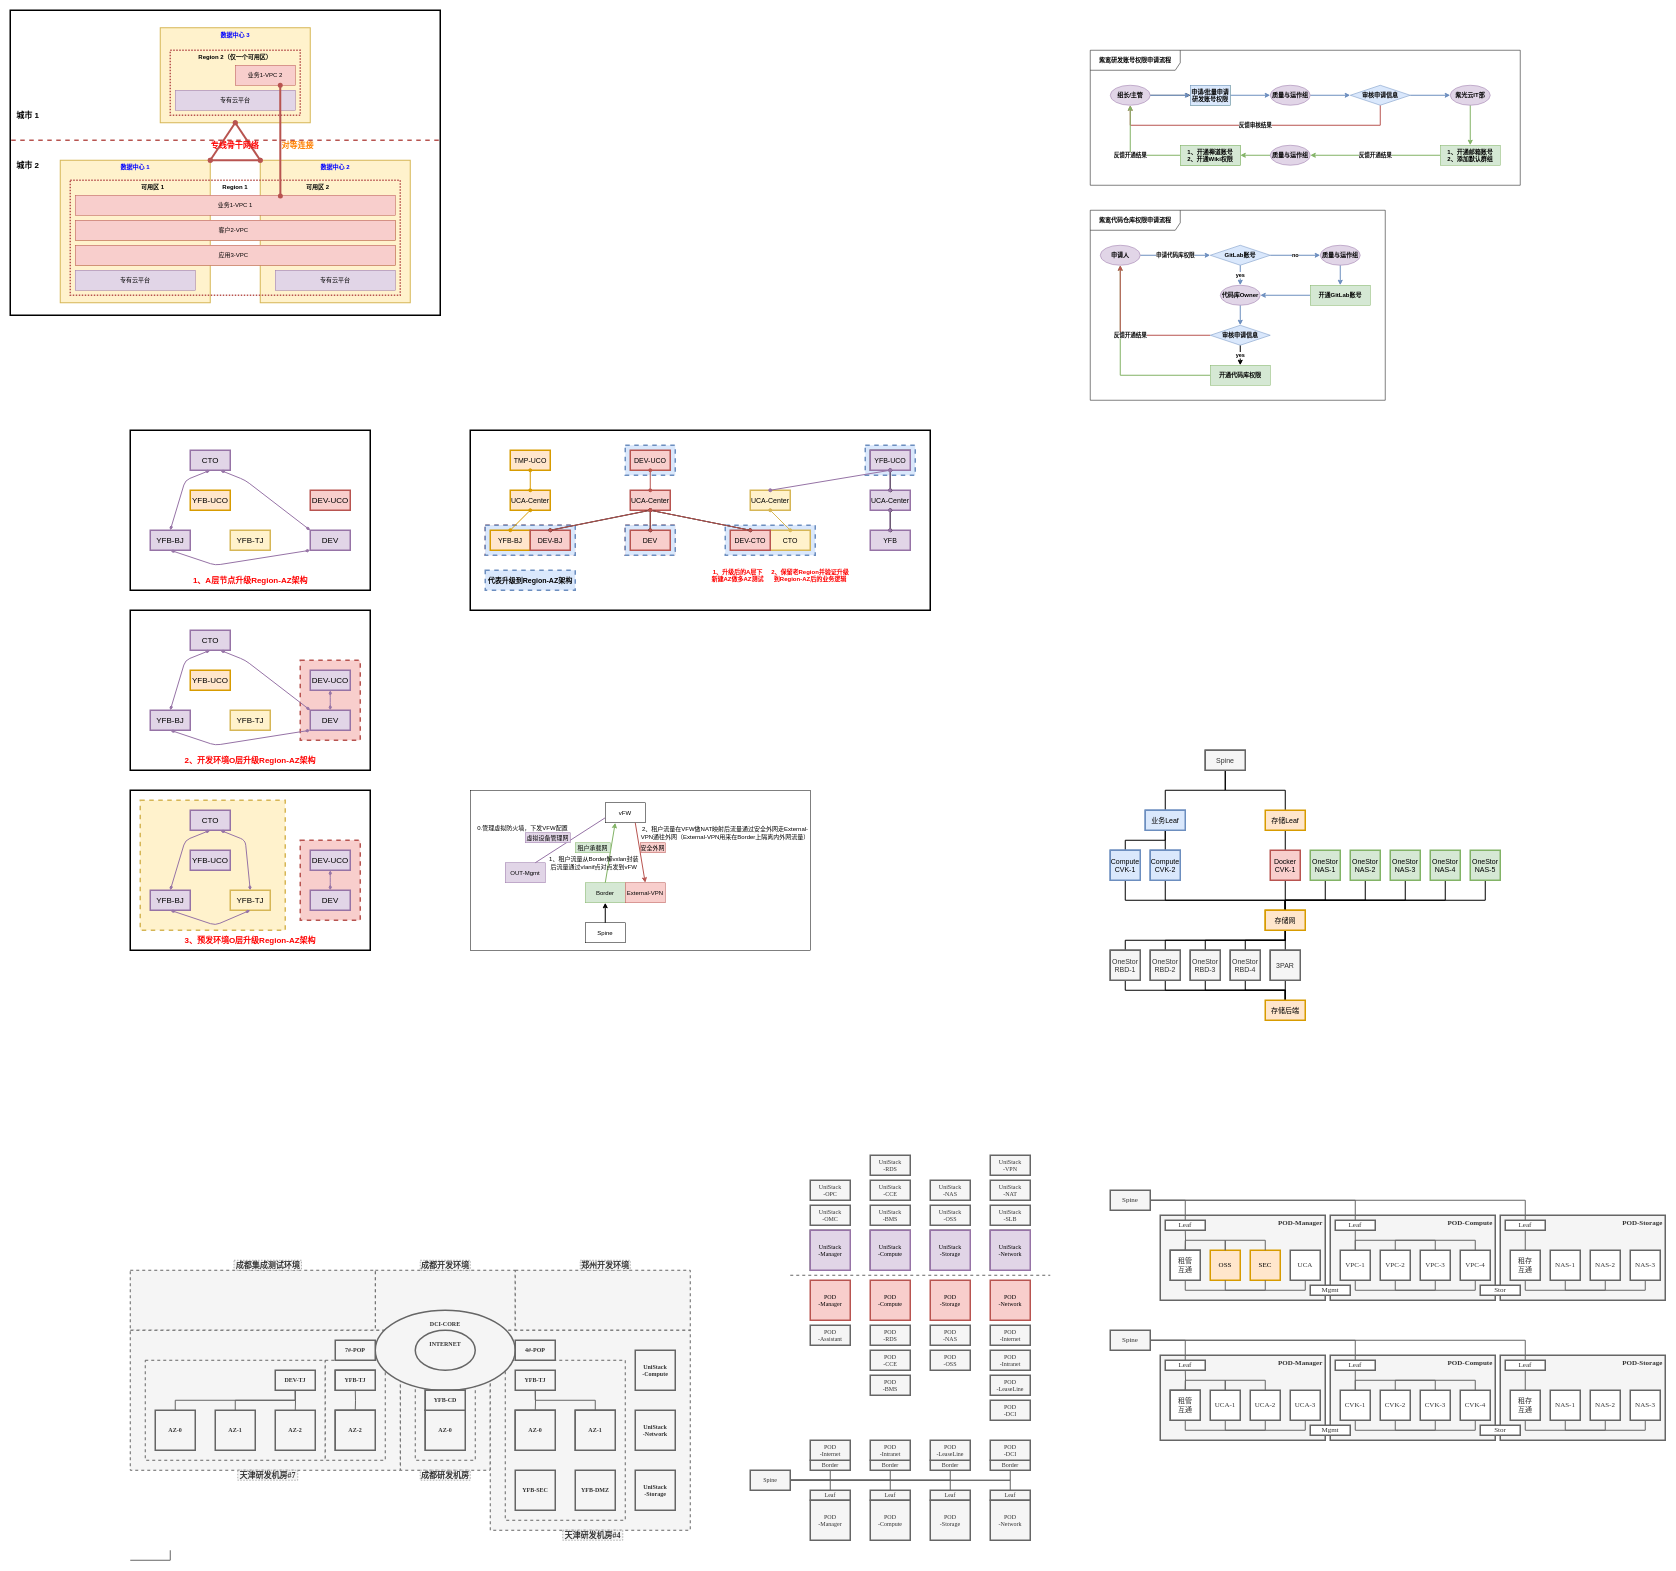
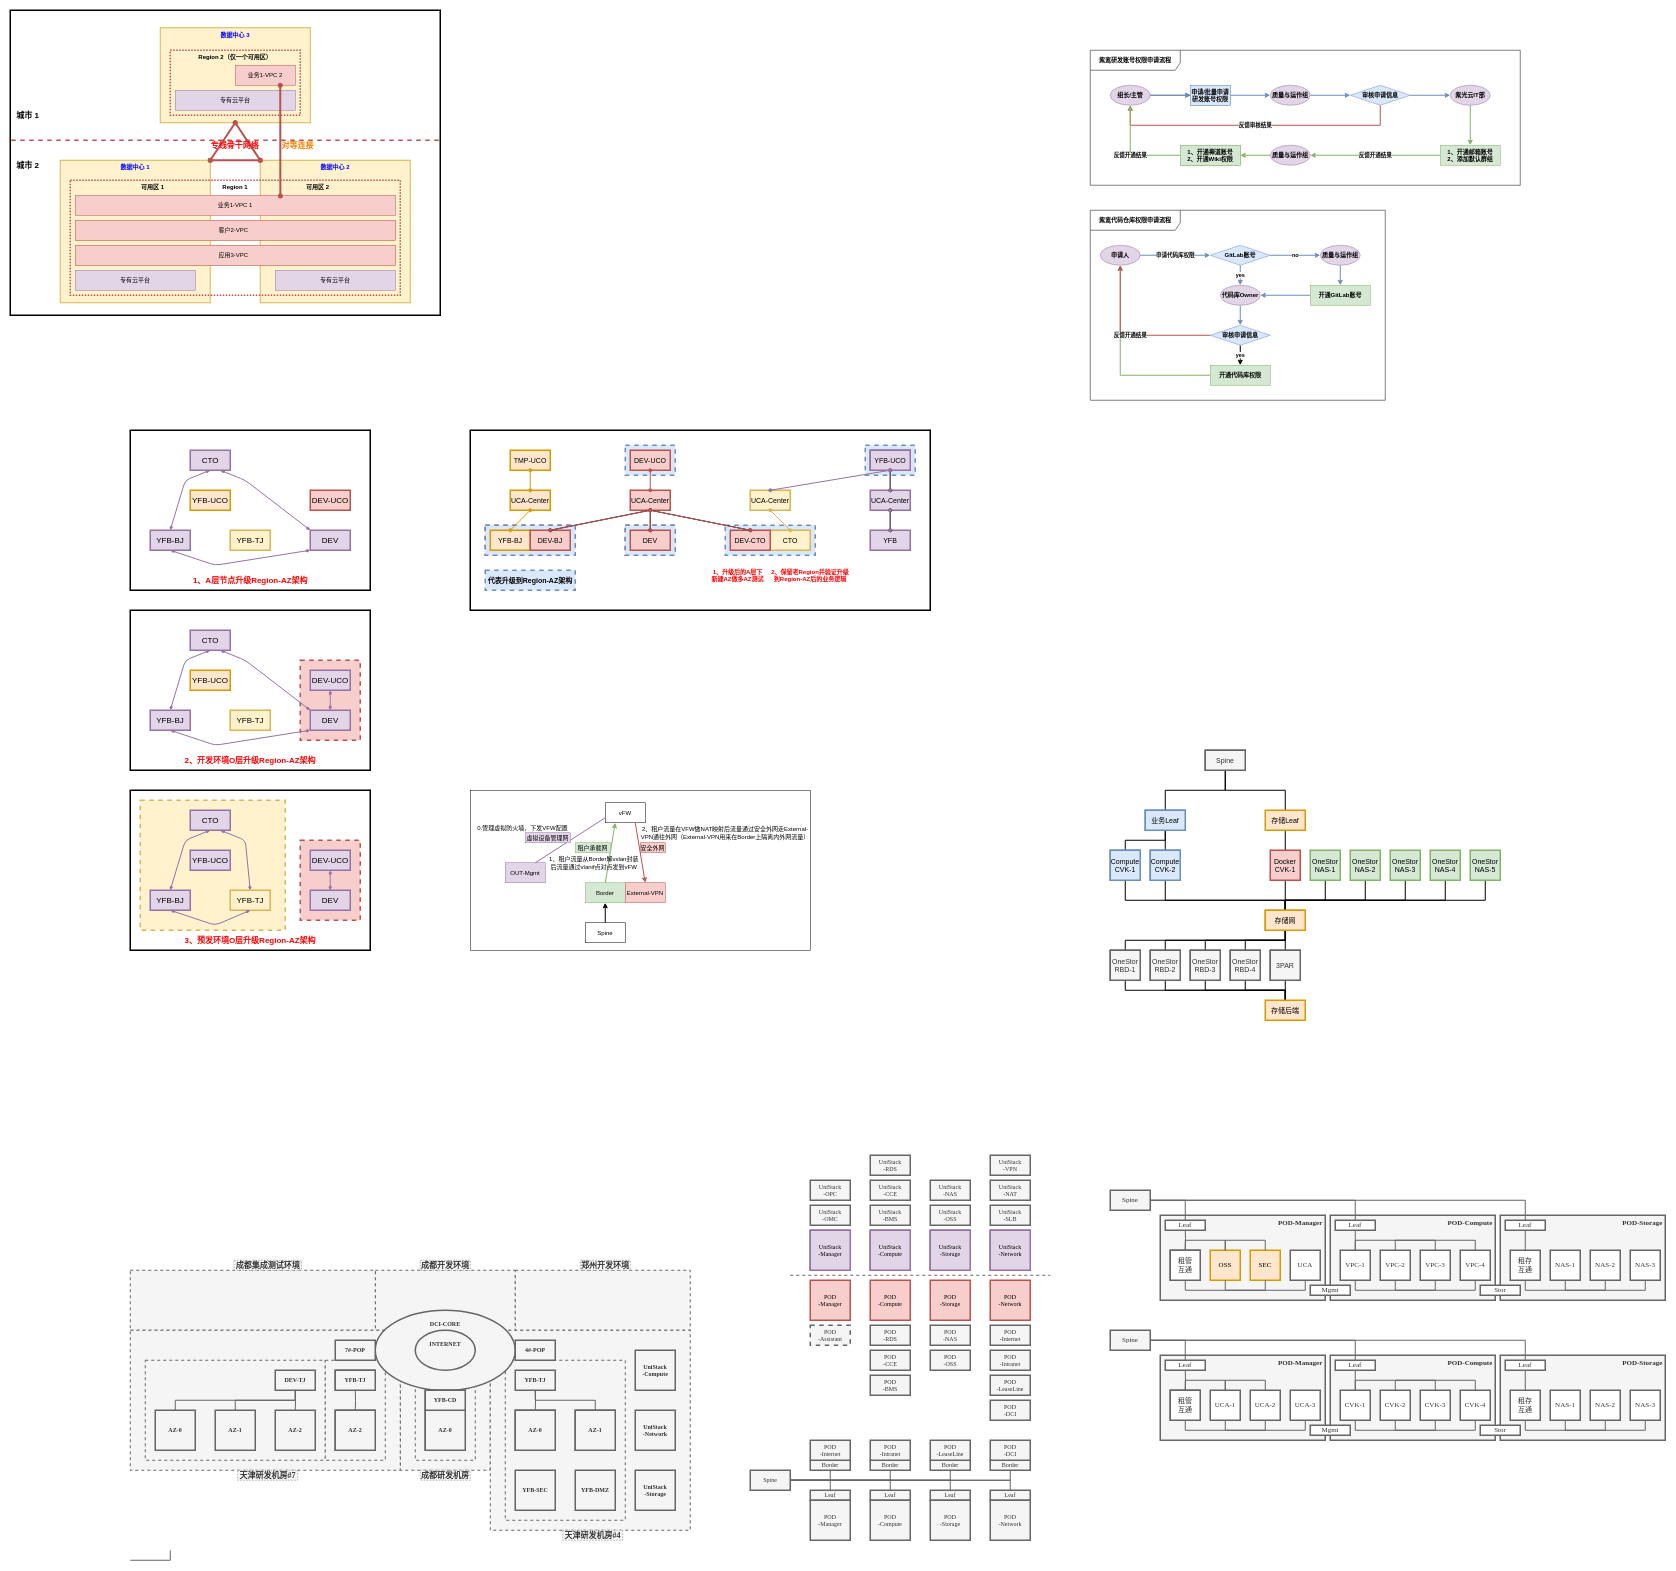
node "POD -Assistant": style solid -> dashed
